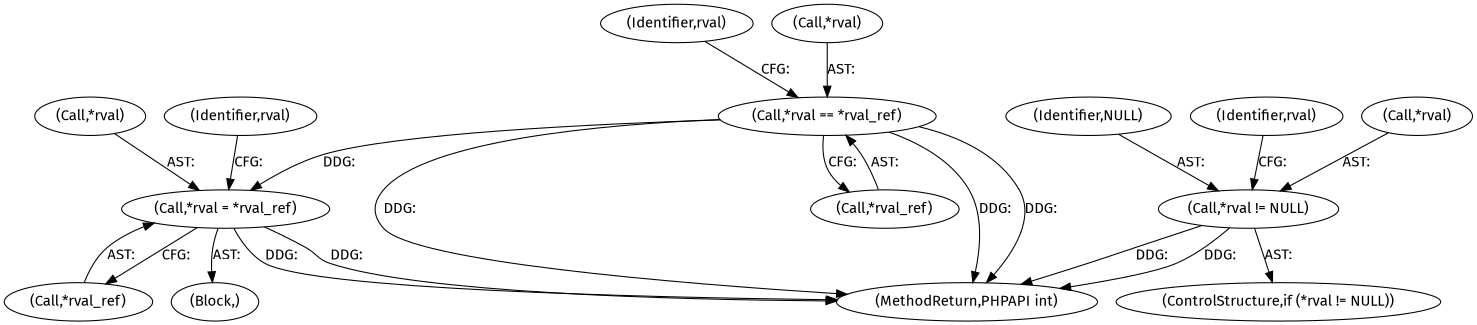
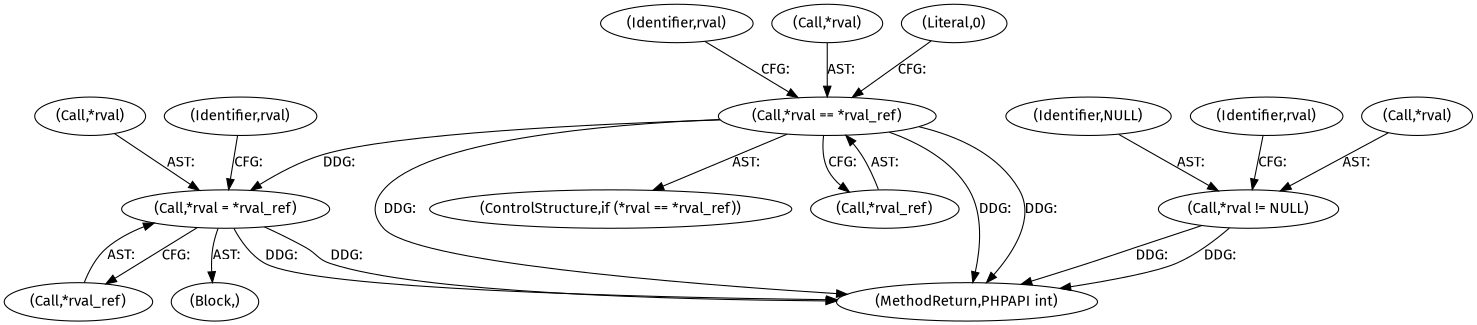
node "(Literal,0)": added
node "(ControlStructure,if (*rval == *rval_ref))": added
node "(ControlStructure,if (*rval != NULL))": removed
